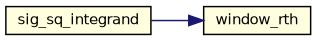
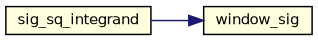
node "window_rth": label "window_rth" -> "window_sig"
